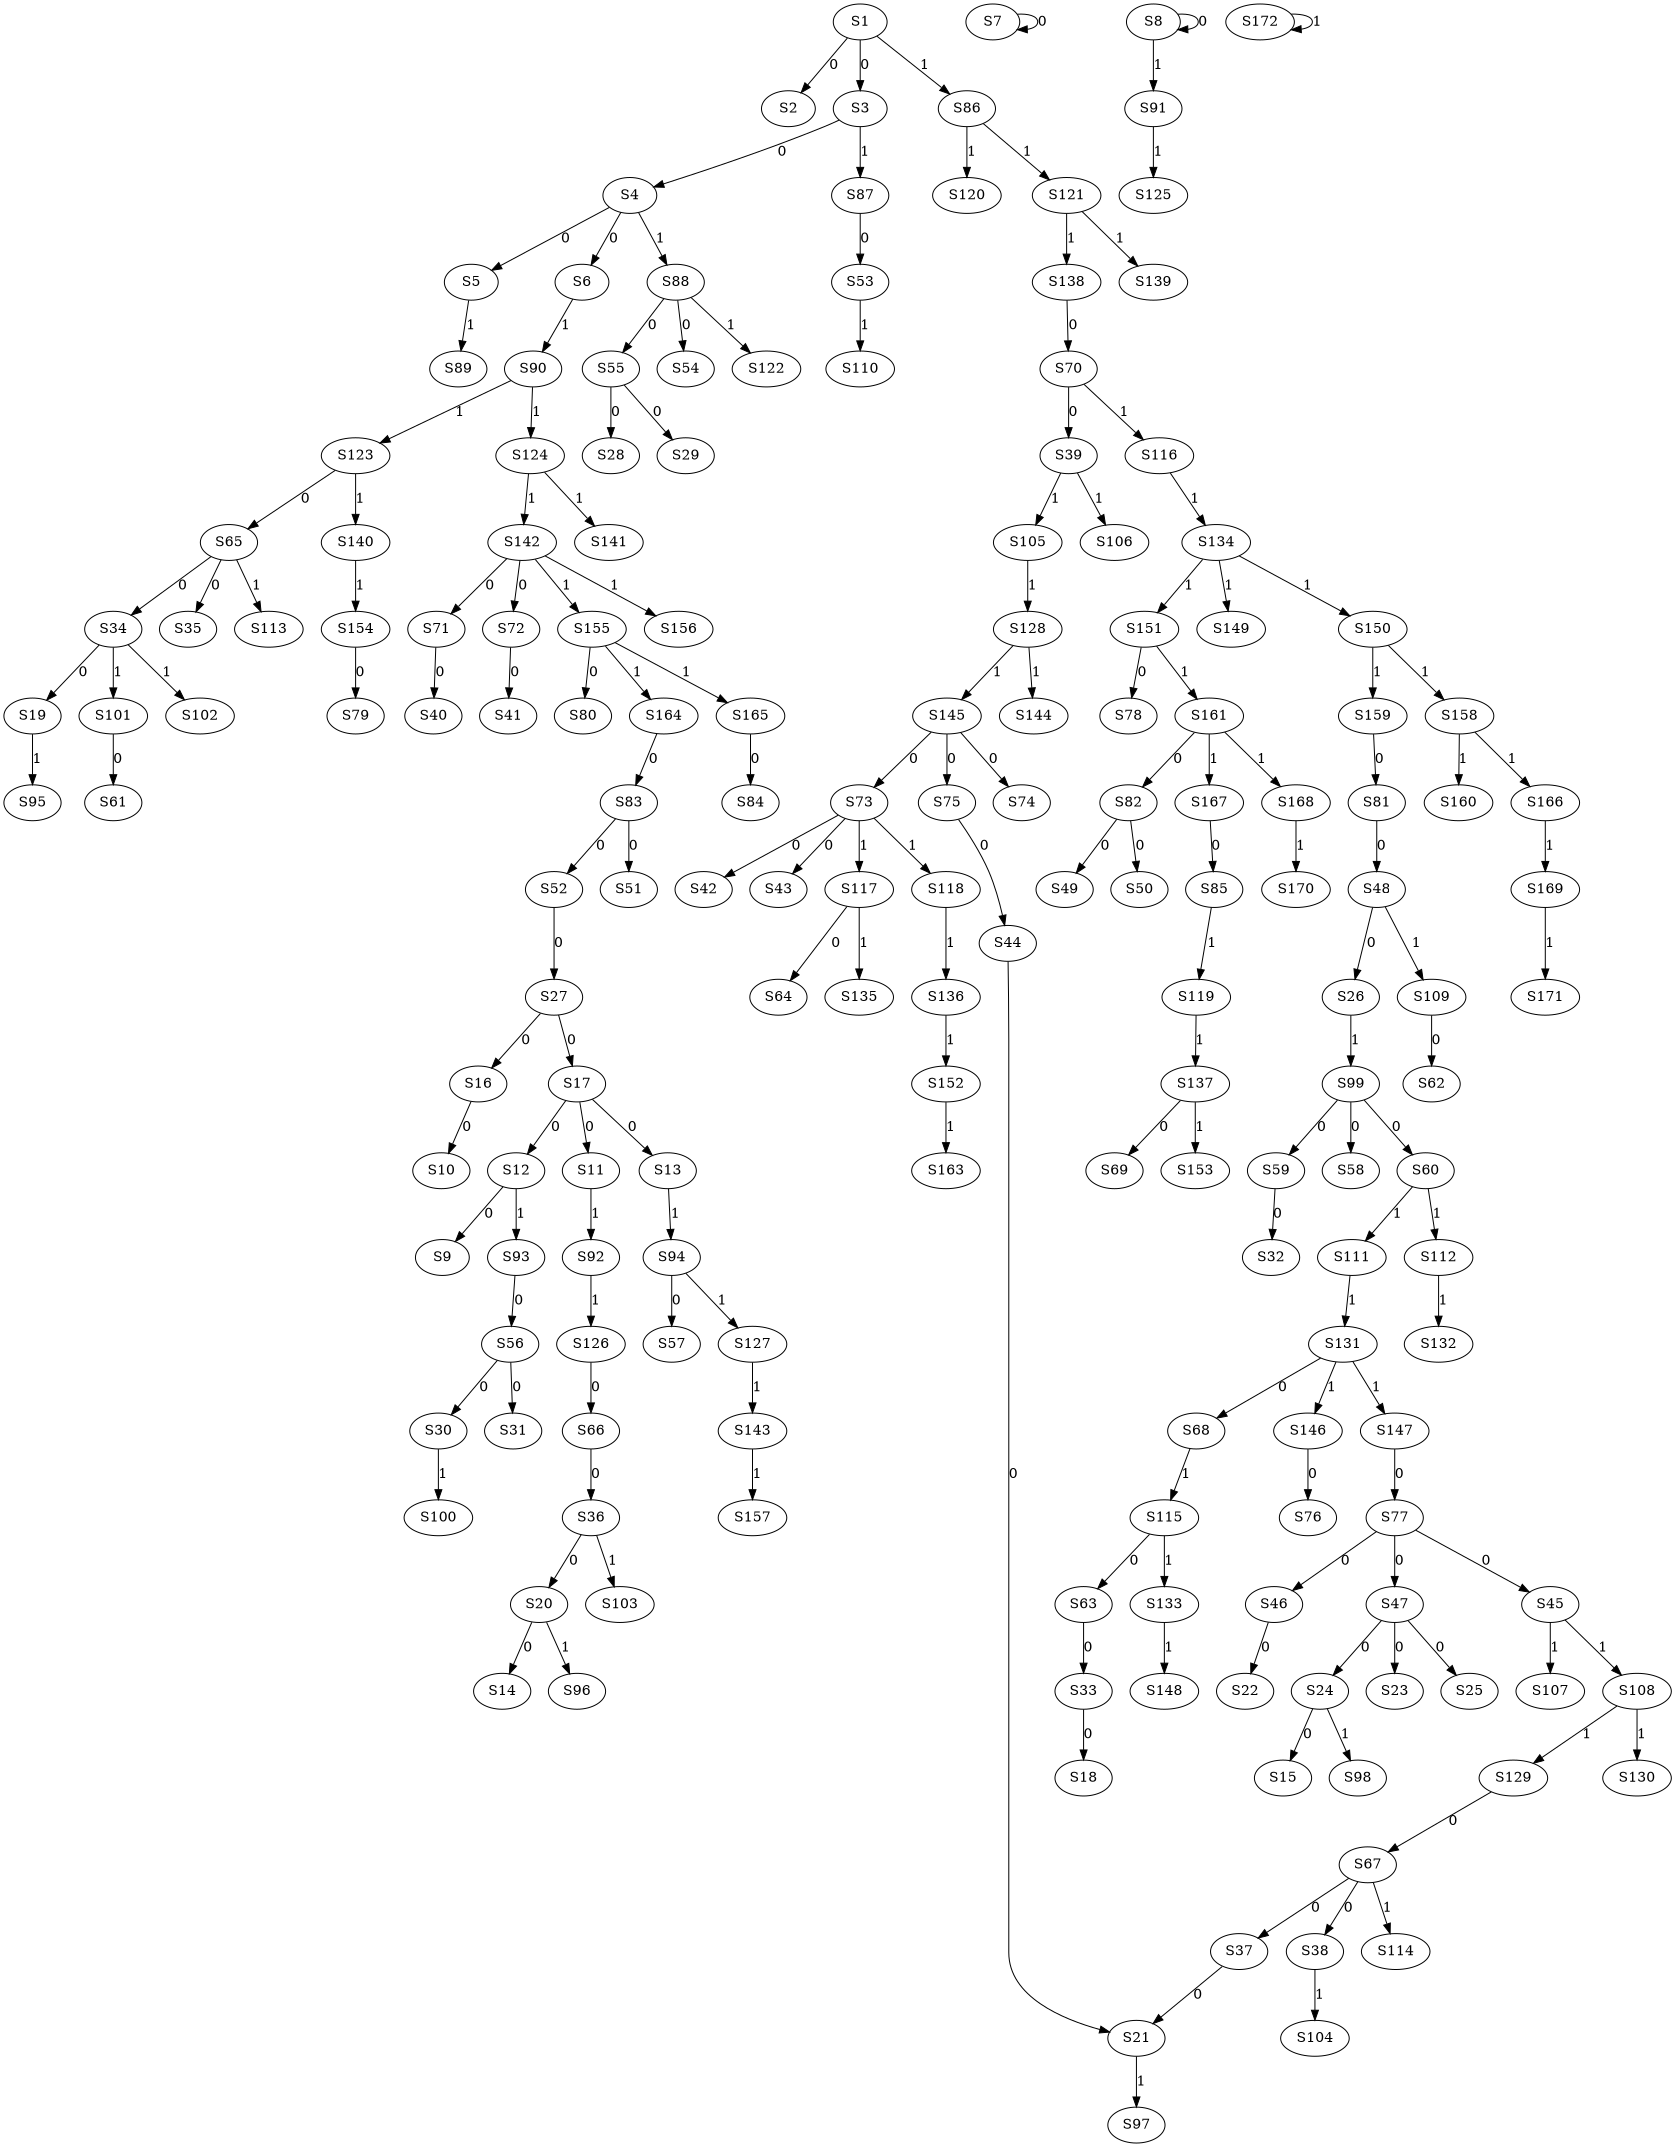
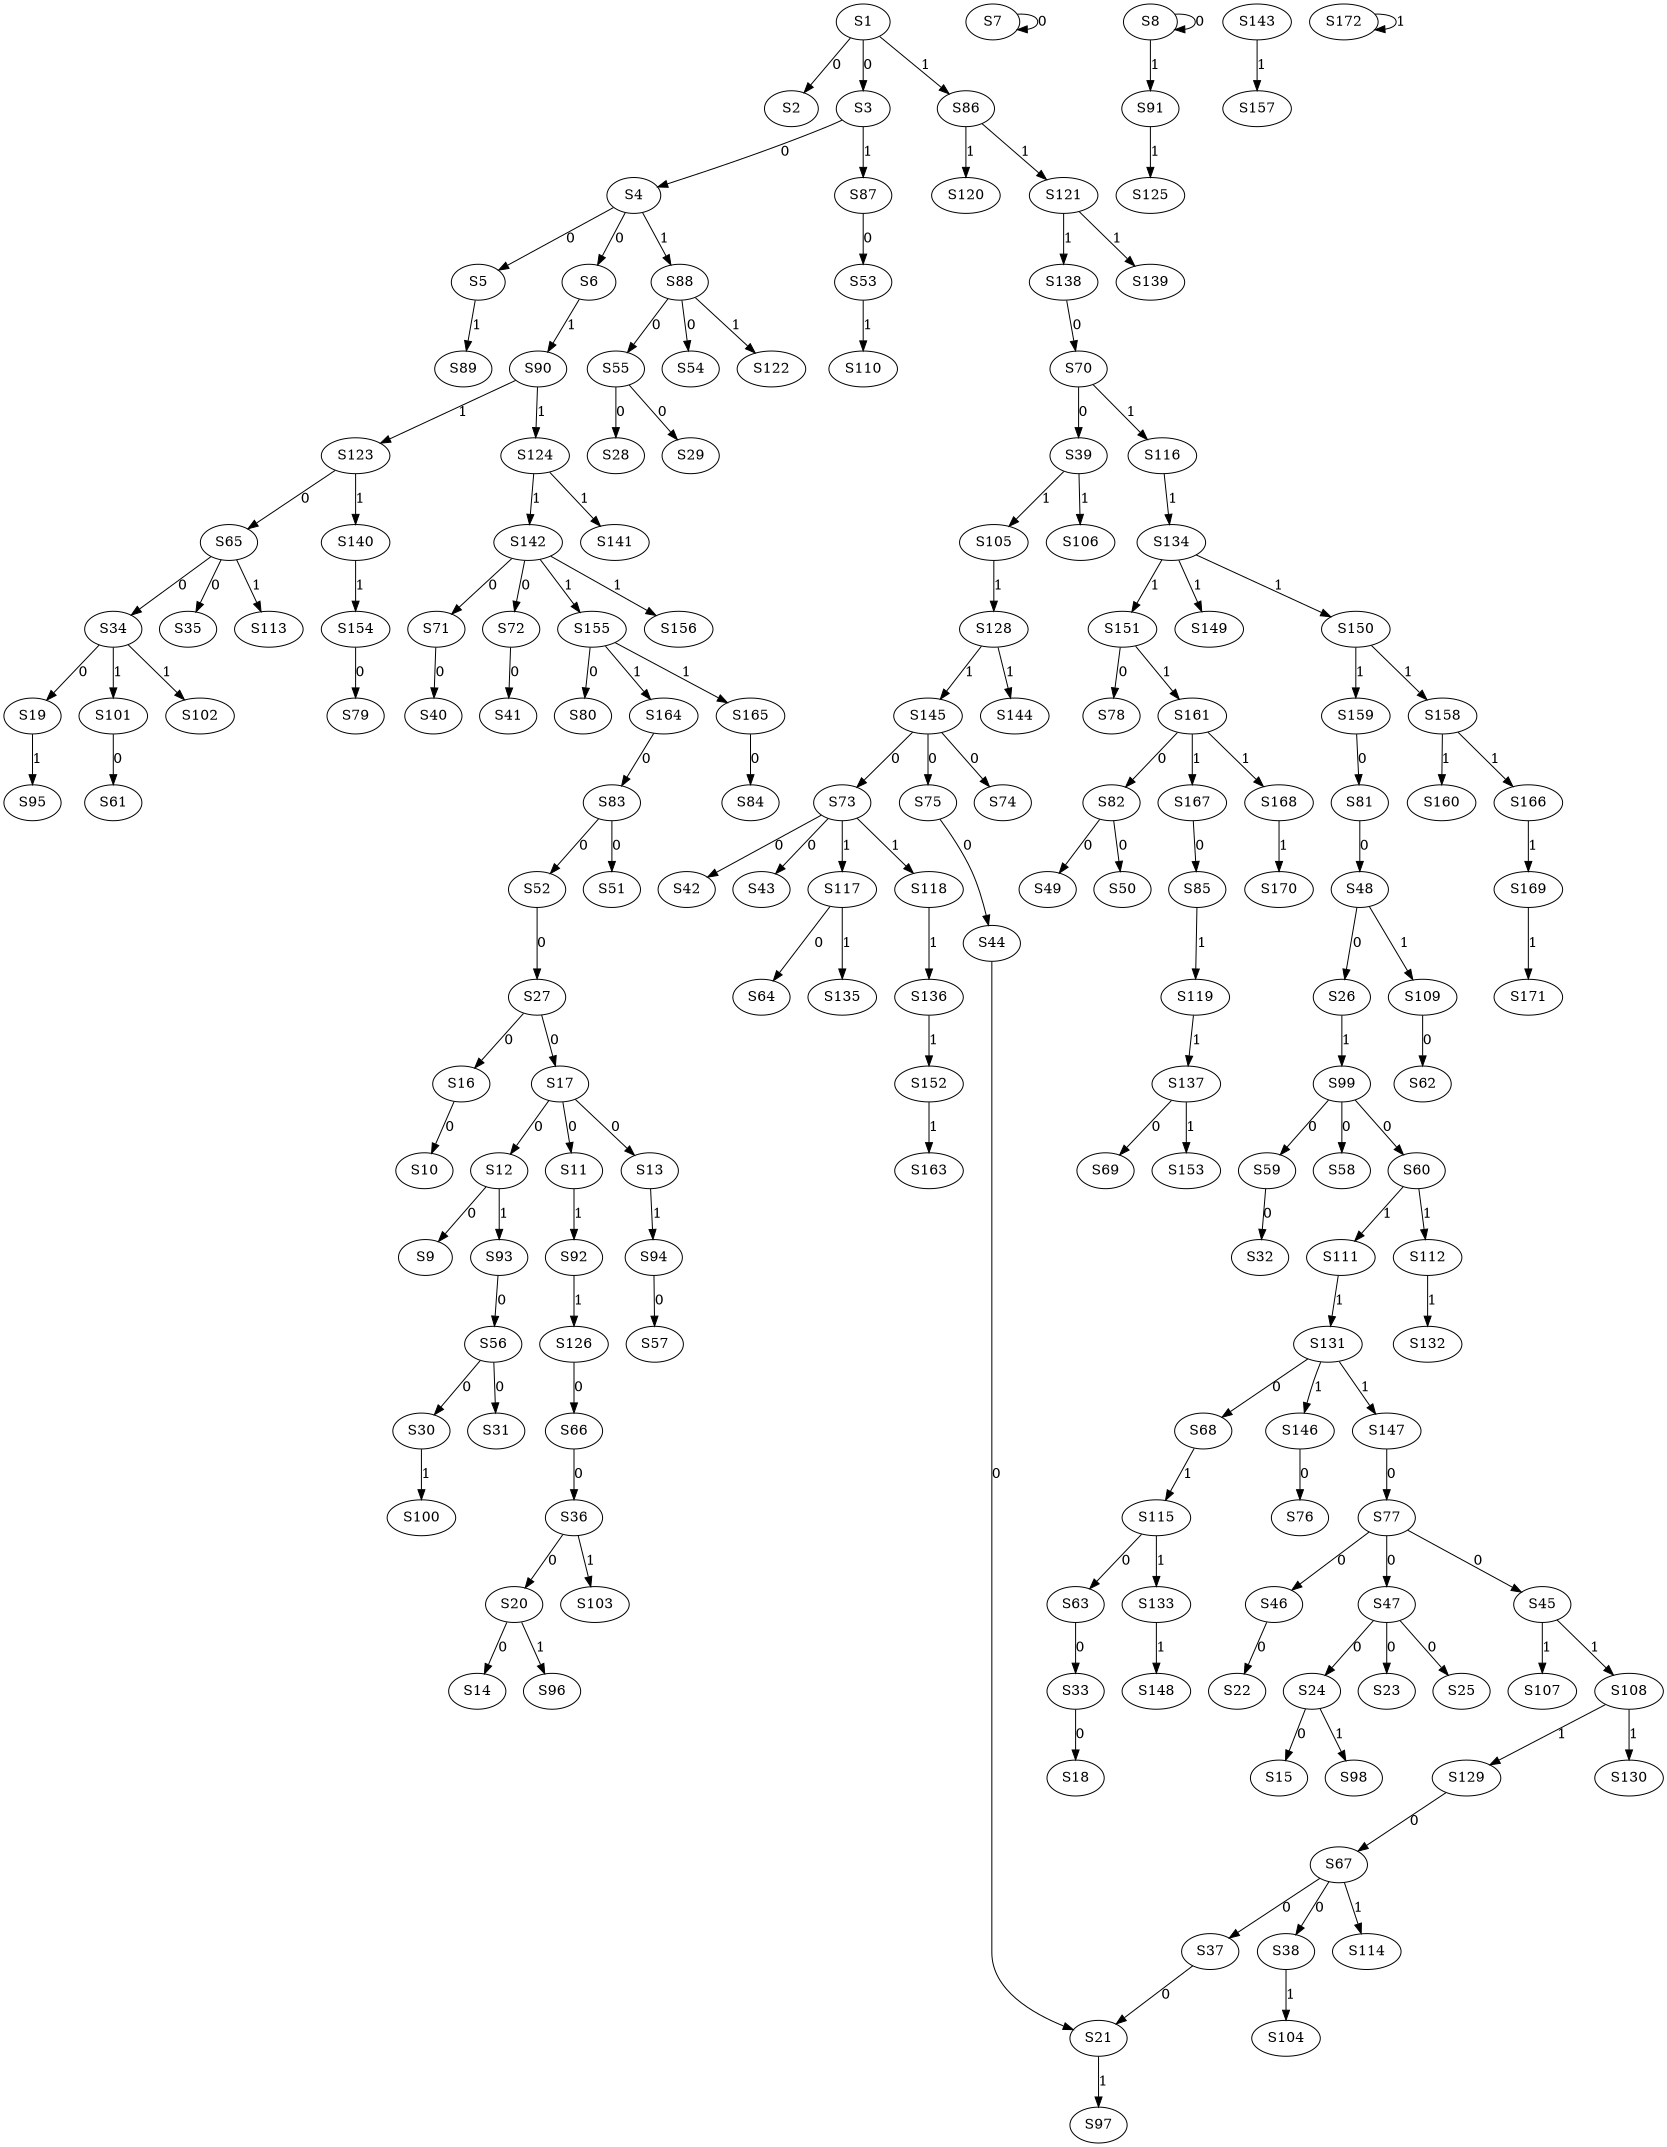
node "S127": removed
